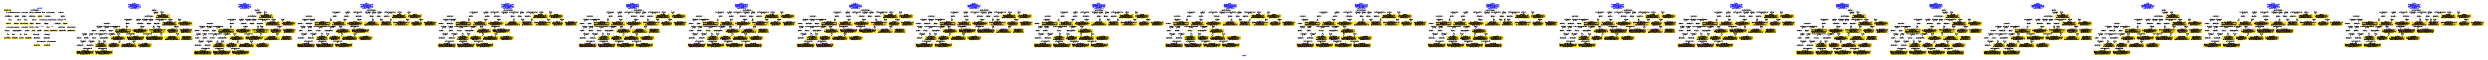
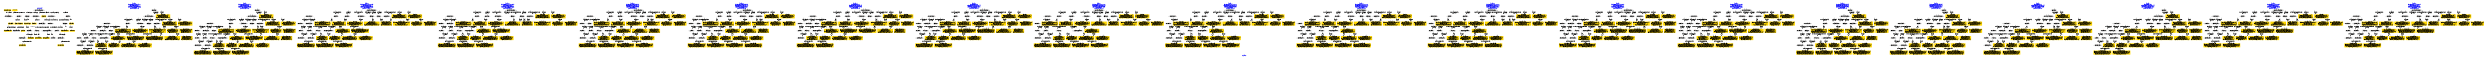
edge "E40_Legal_Body1" -> "Museum URI": reversed
node "Object Work Type": added
